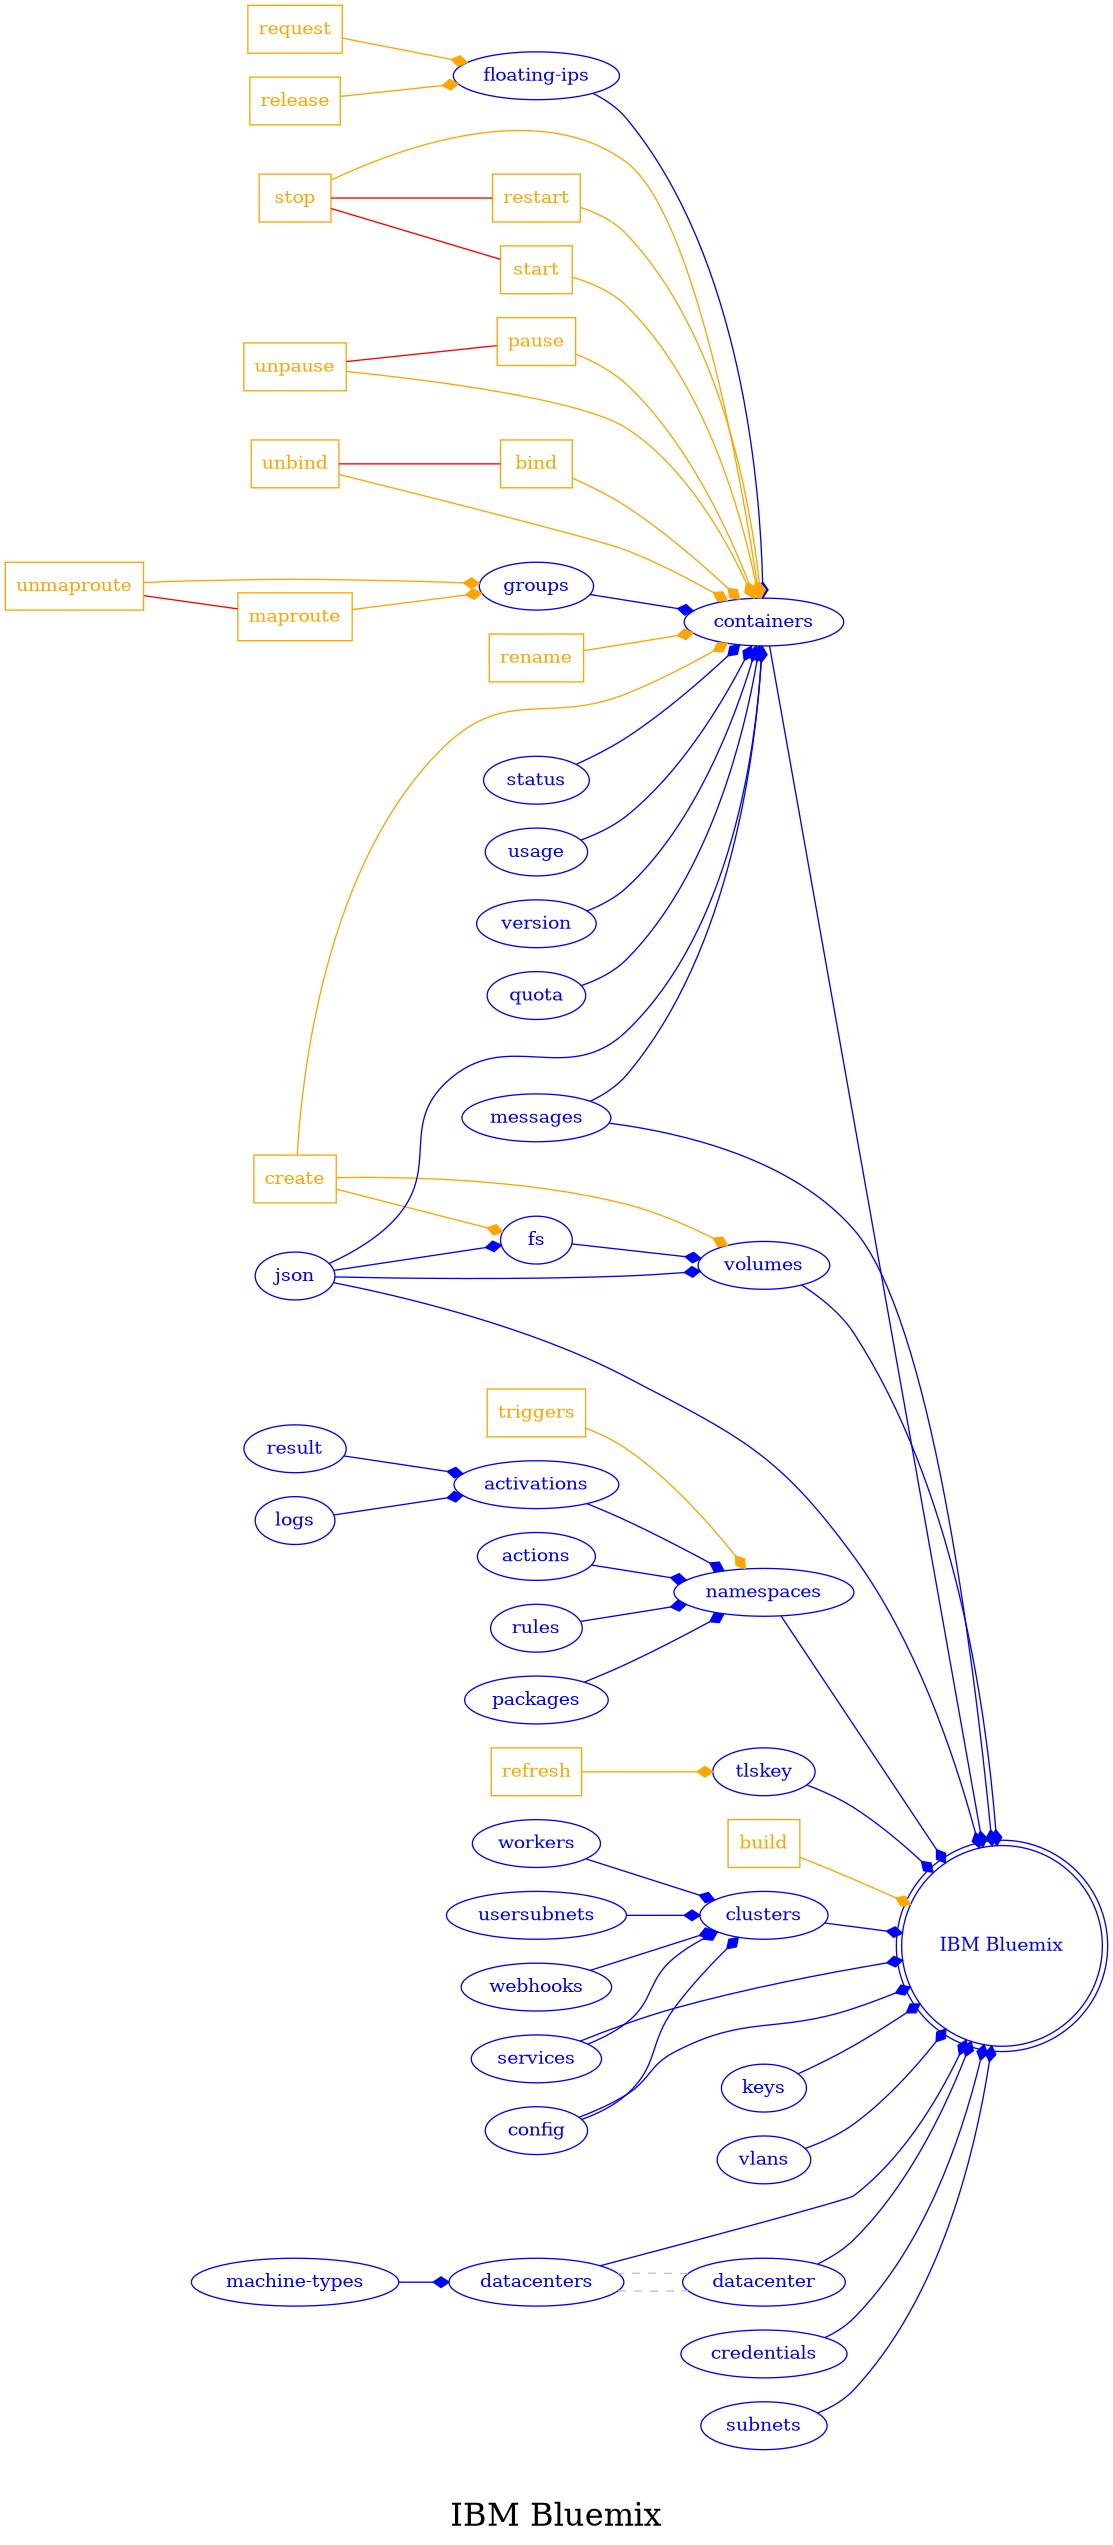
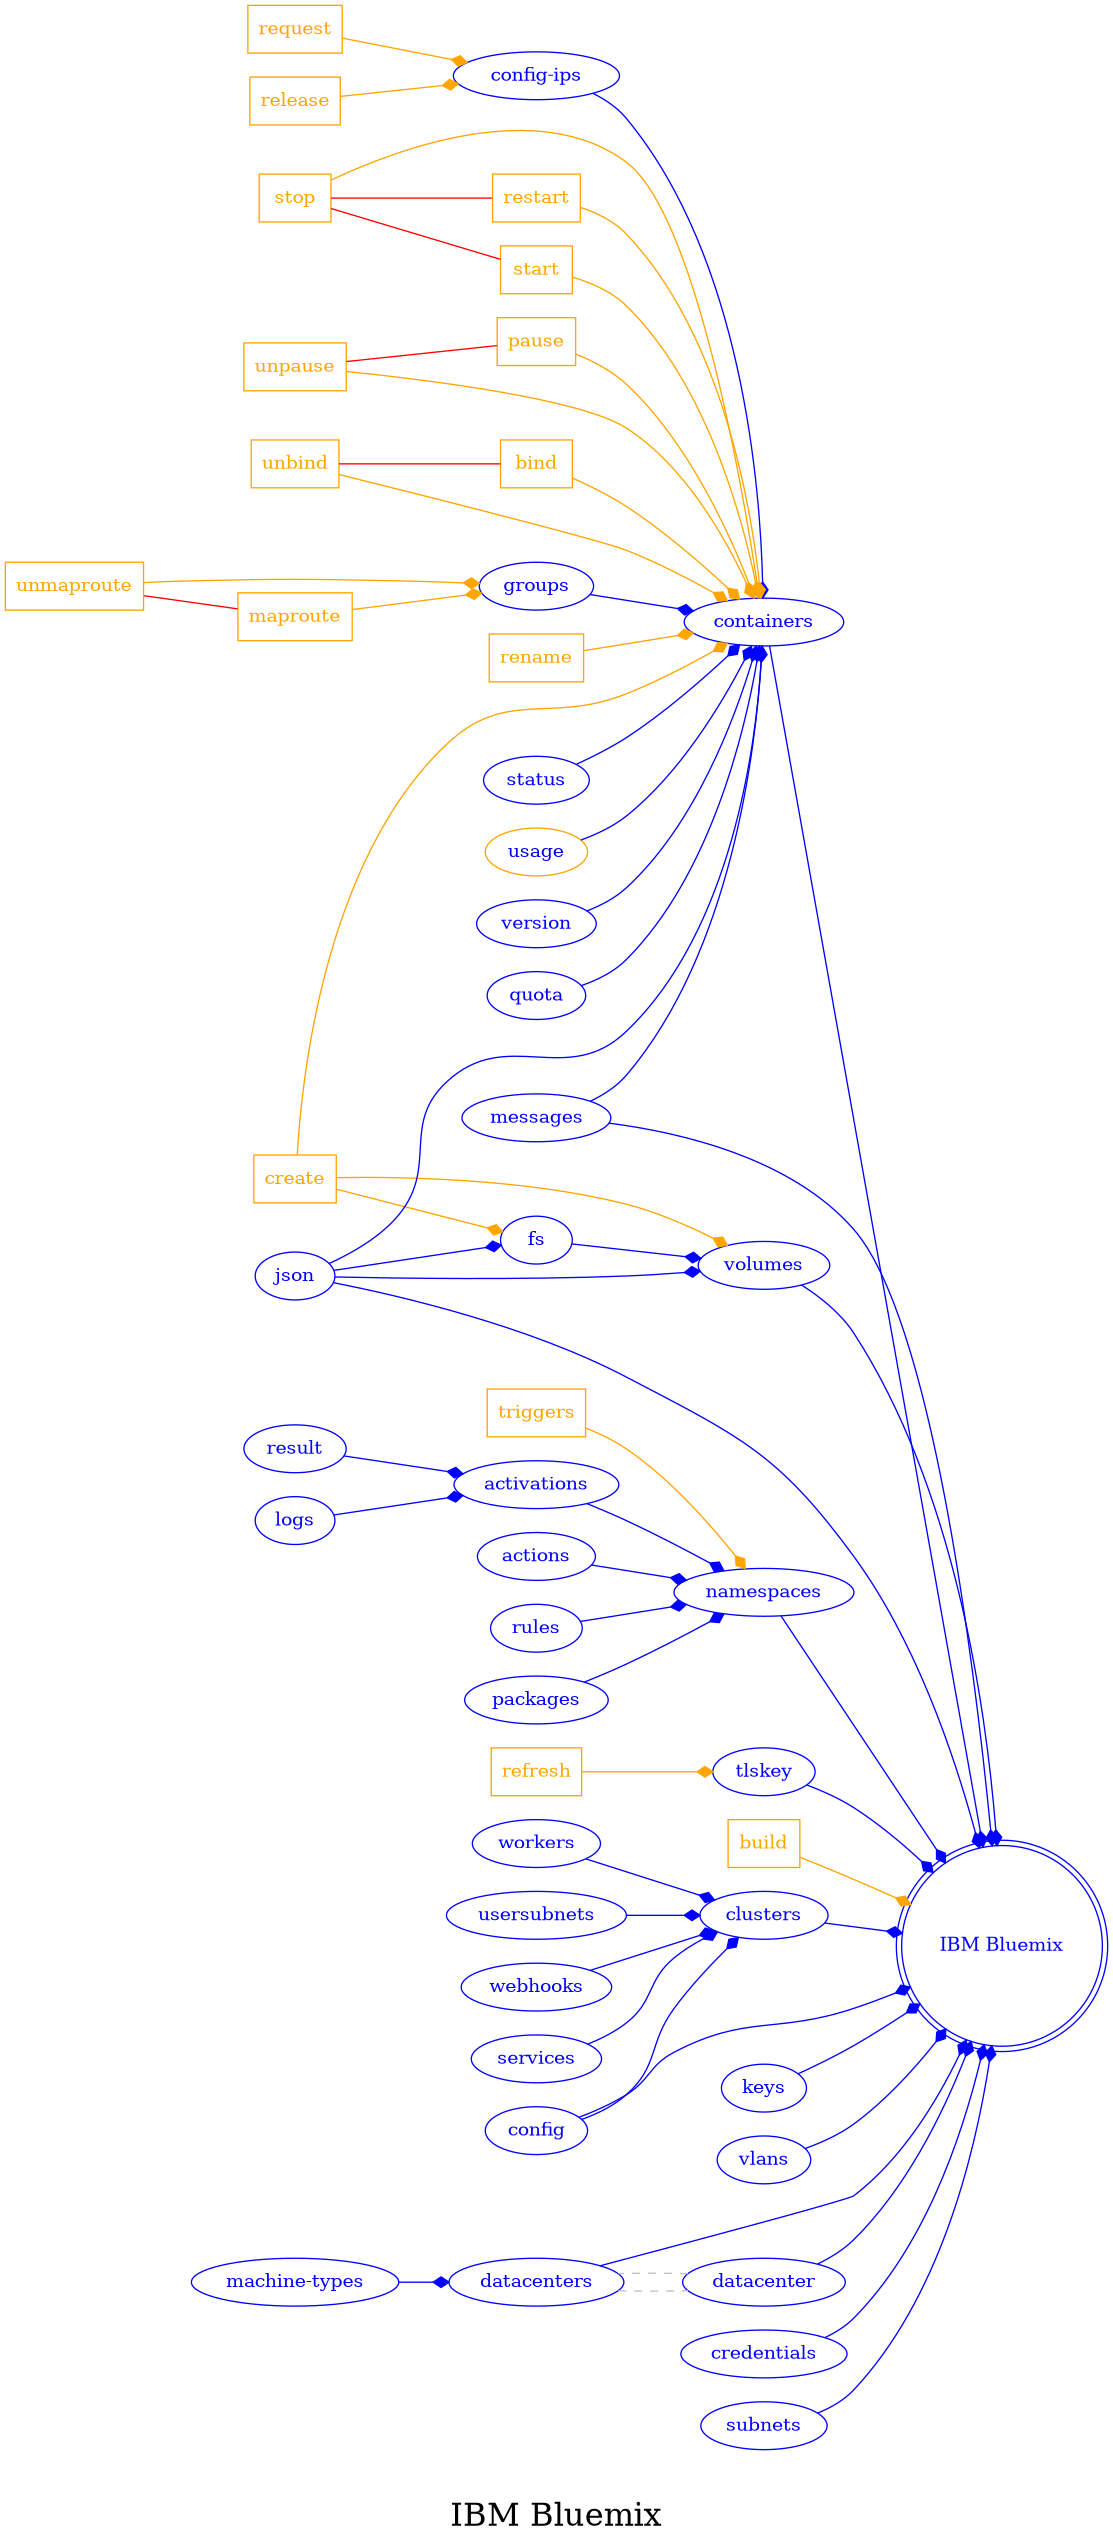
node "floating-ips": label "floating-ips" -> "config-ips"
node "usage": color blue -> orange
edge "services" -> "IBM Bluemix": removed
